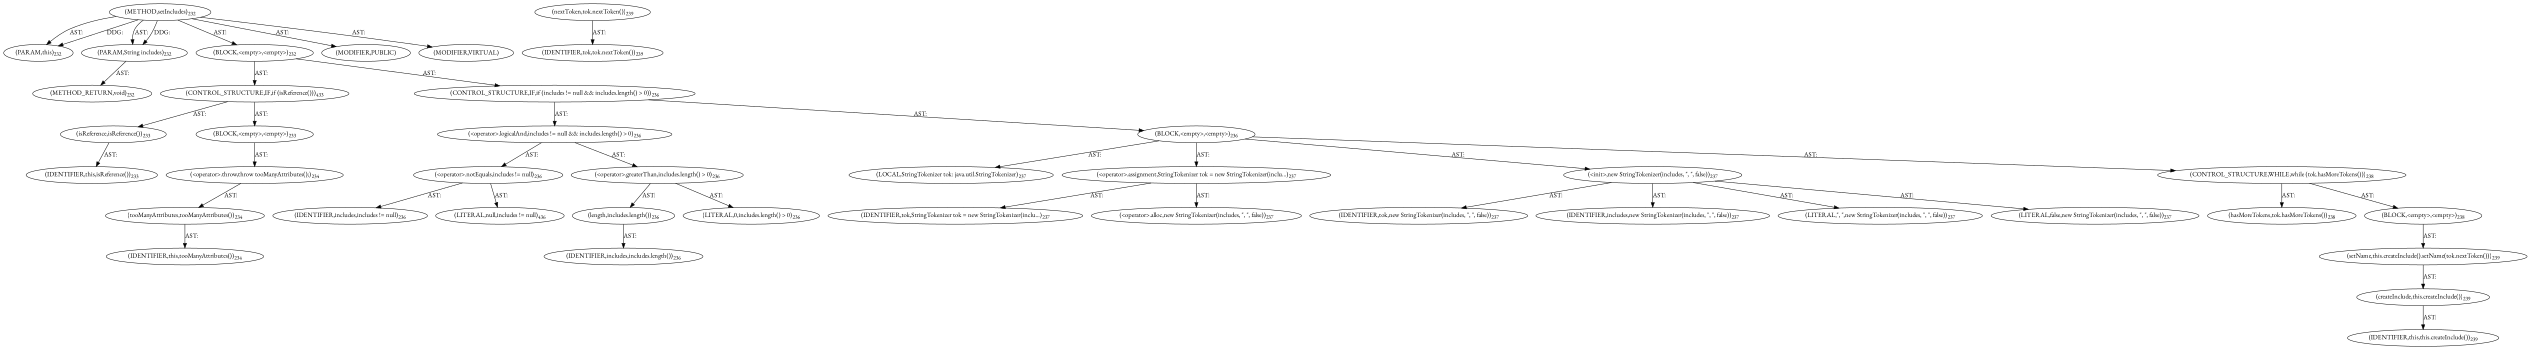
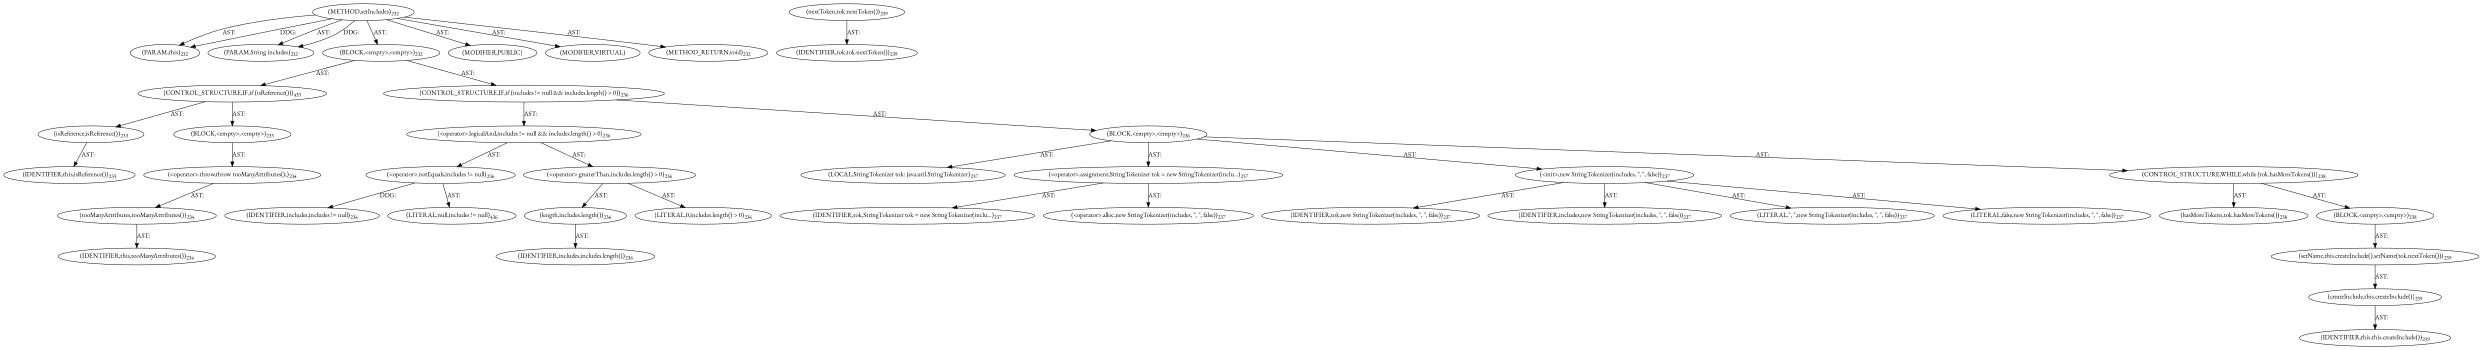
edge "(PARAM,String includes)" -> "(METHOD_RETURN,void)": now "(METHOD,setIncludes)" -> "(METHOD_RETURN,void)"
edge "(<operator>.notEquals,includes != null)" -> "(IDENTIFIER,includes,includes != null)": label "AST: " -> "DDG: "
